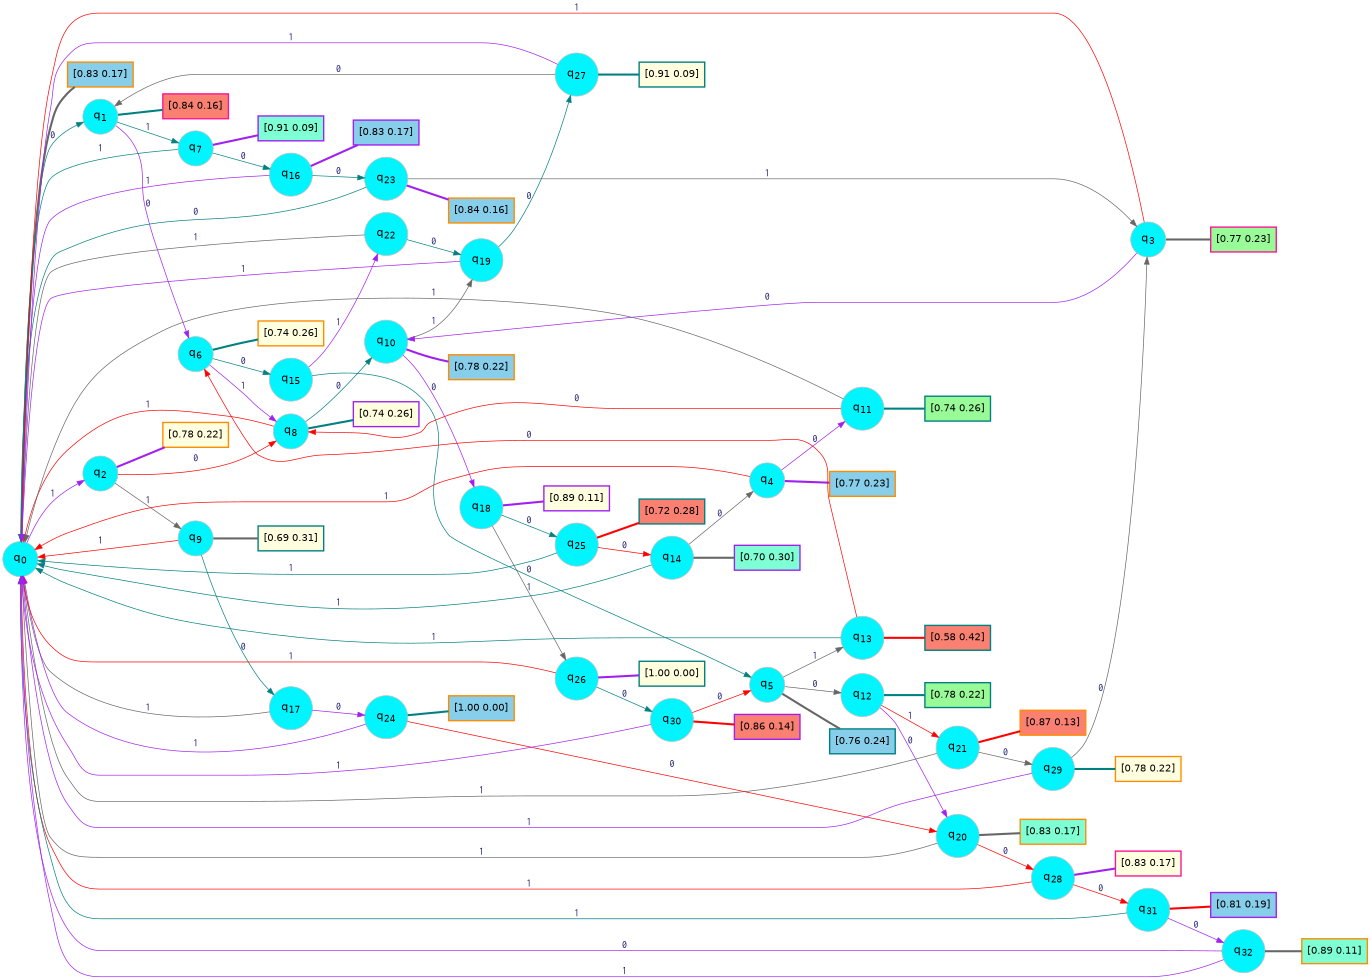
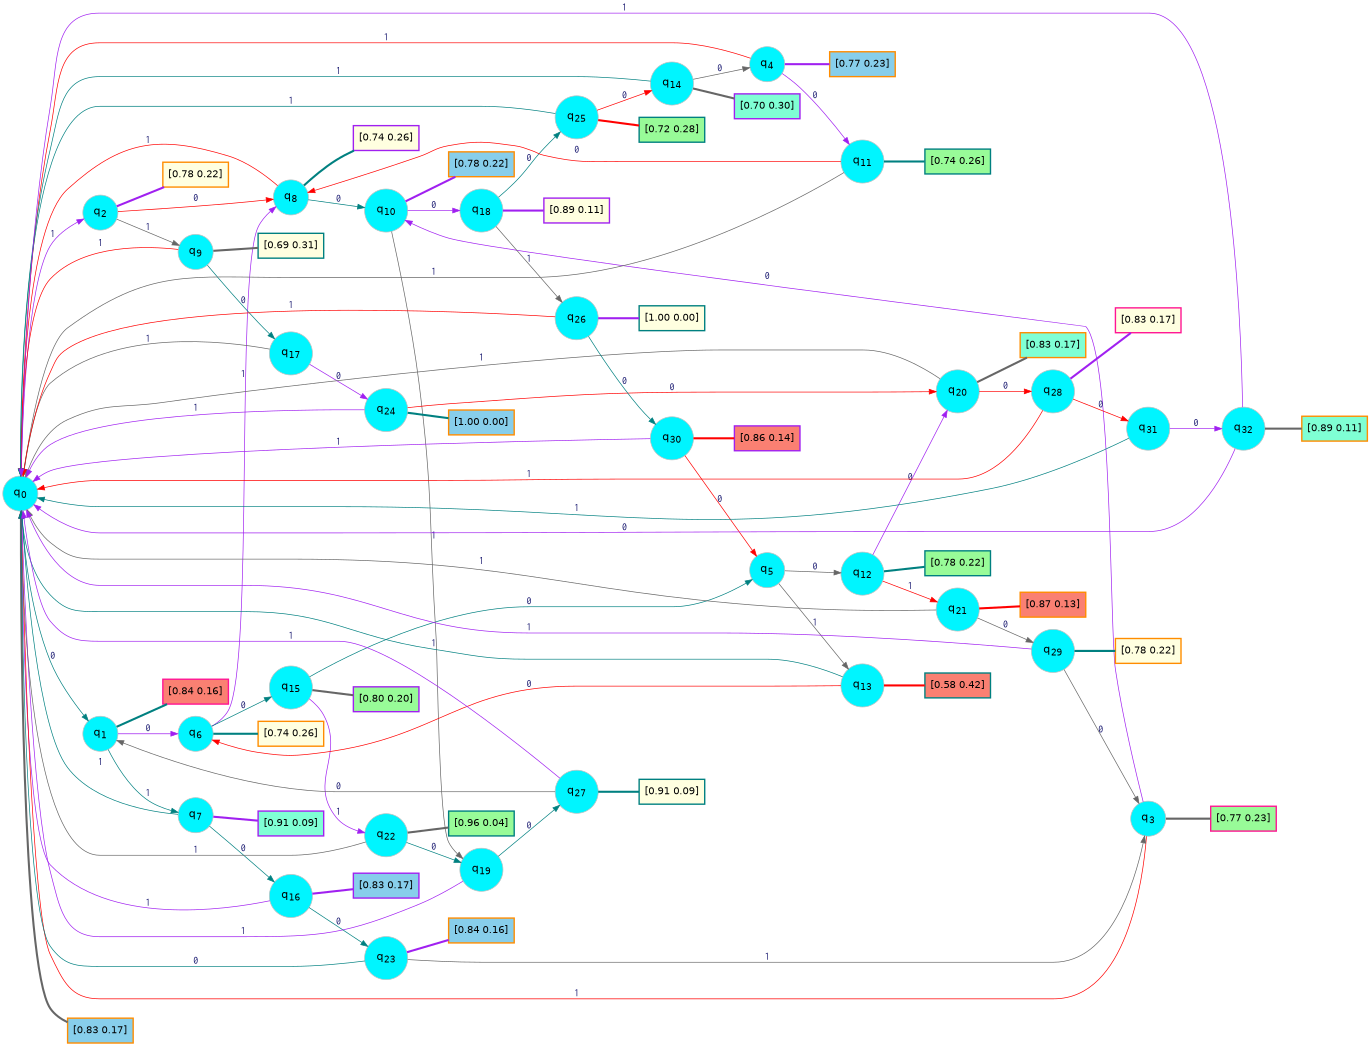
node "[0.72 0.28]": fillcolor salmon -> palegreen
node "[0.80 0.20]": added
node "[0.76 0.24]": removed
node "[0.96 0.04]": added
node "[0.81 0.19]": removed
